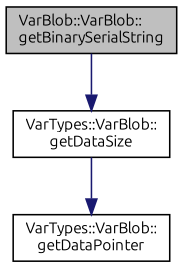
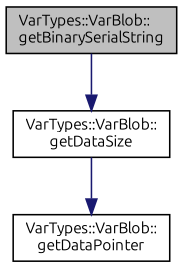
node "VarBlob::VarBlob:: getBinarySerialString": label "VarBlob::VarBlob:: getBinarySerialString" -> "VarTypes::VarBlob:: getBinarySerialString"
